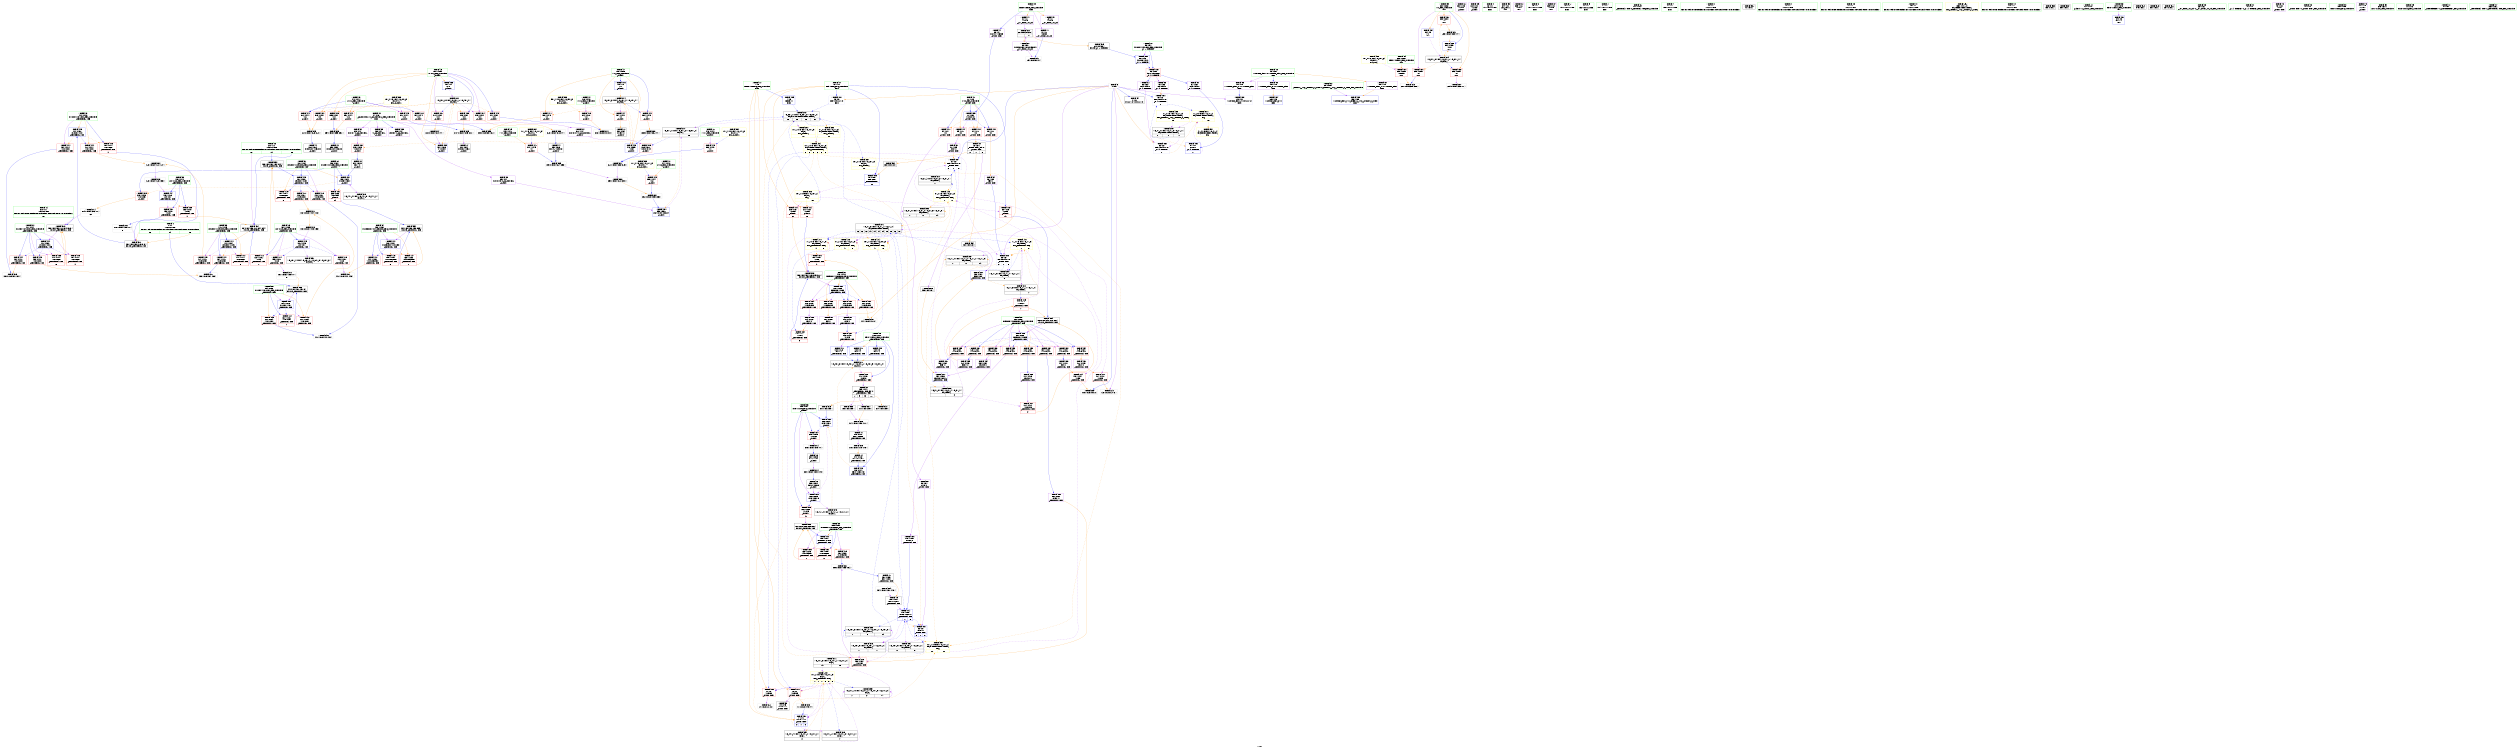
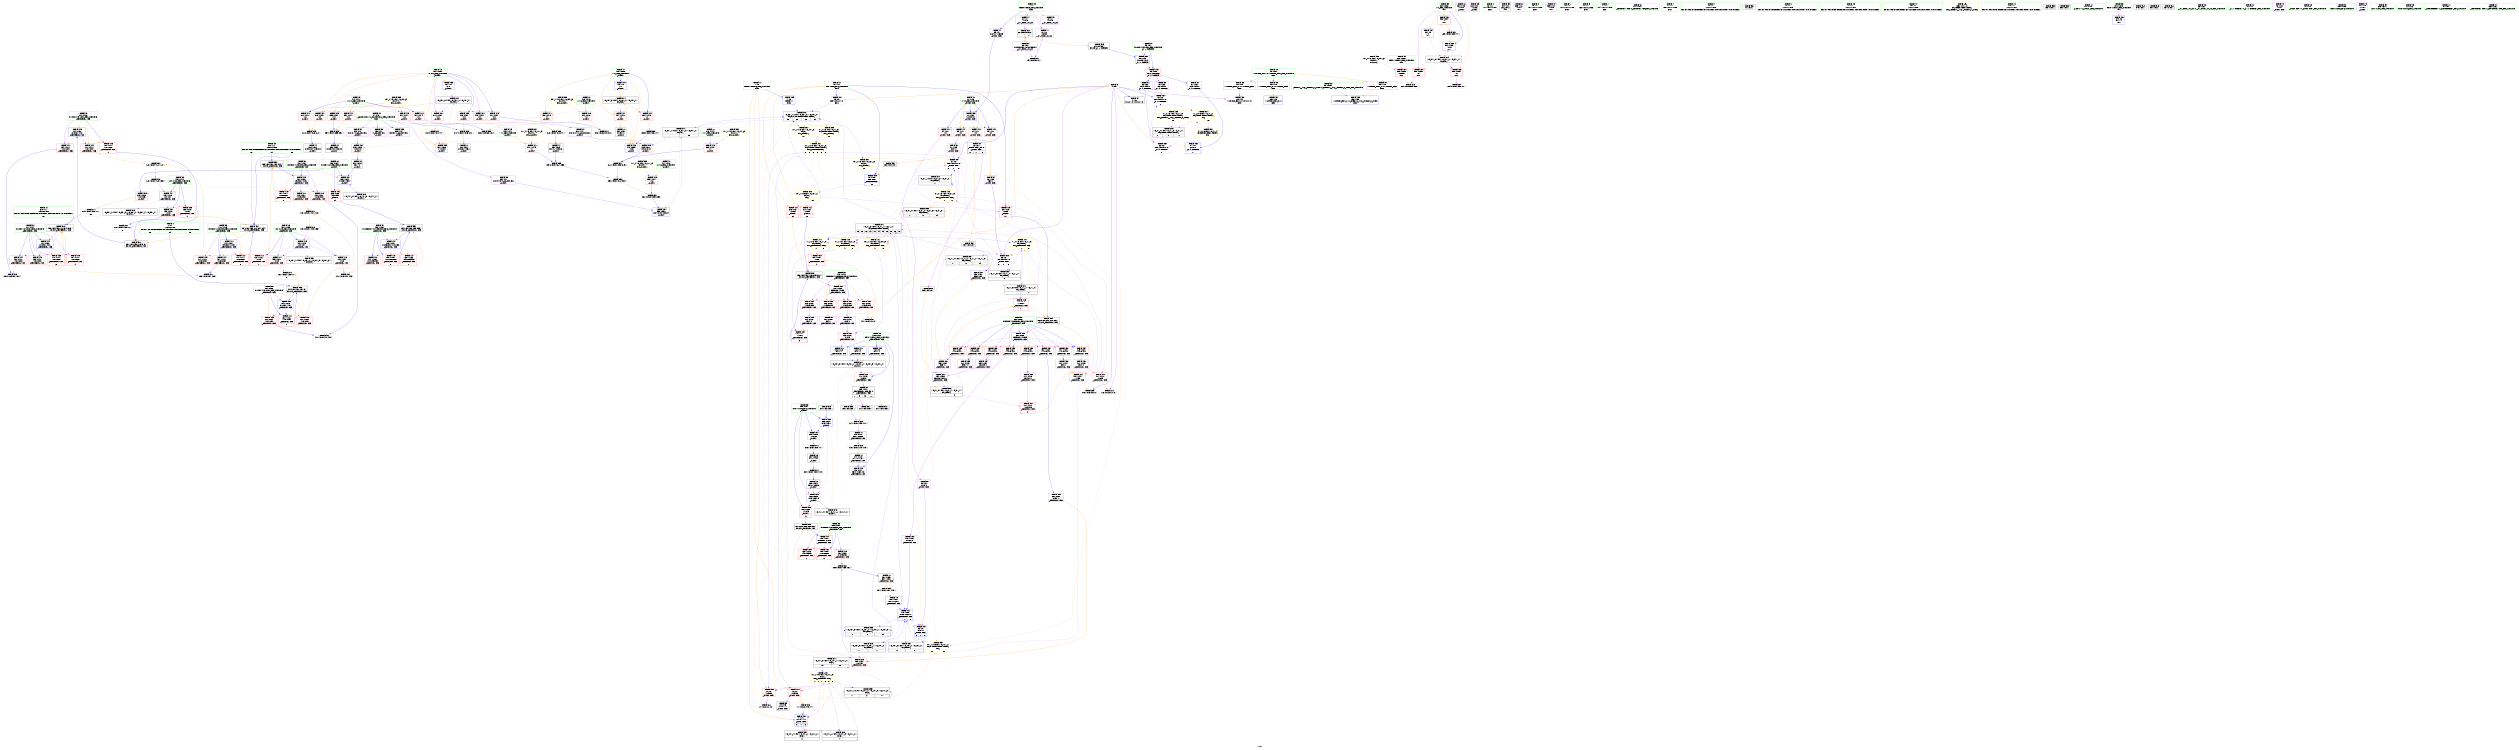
node "NodeID: 365": added
edge "NodeID: 64" -> "NodeID: 65": now "NodeID: 64" -> "NodeID: 334"
